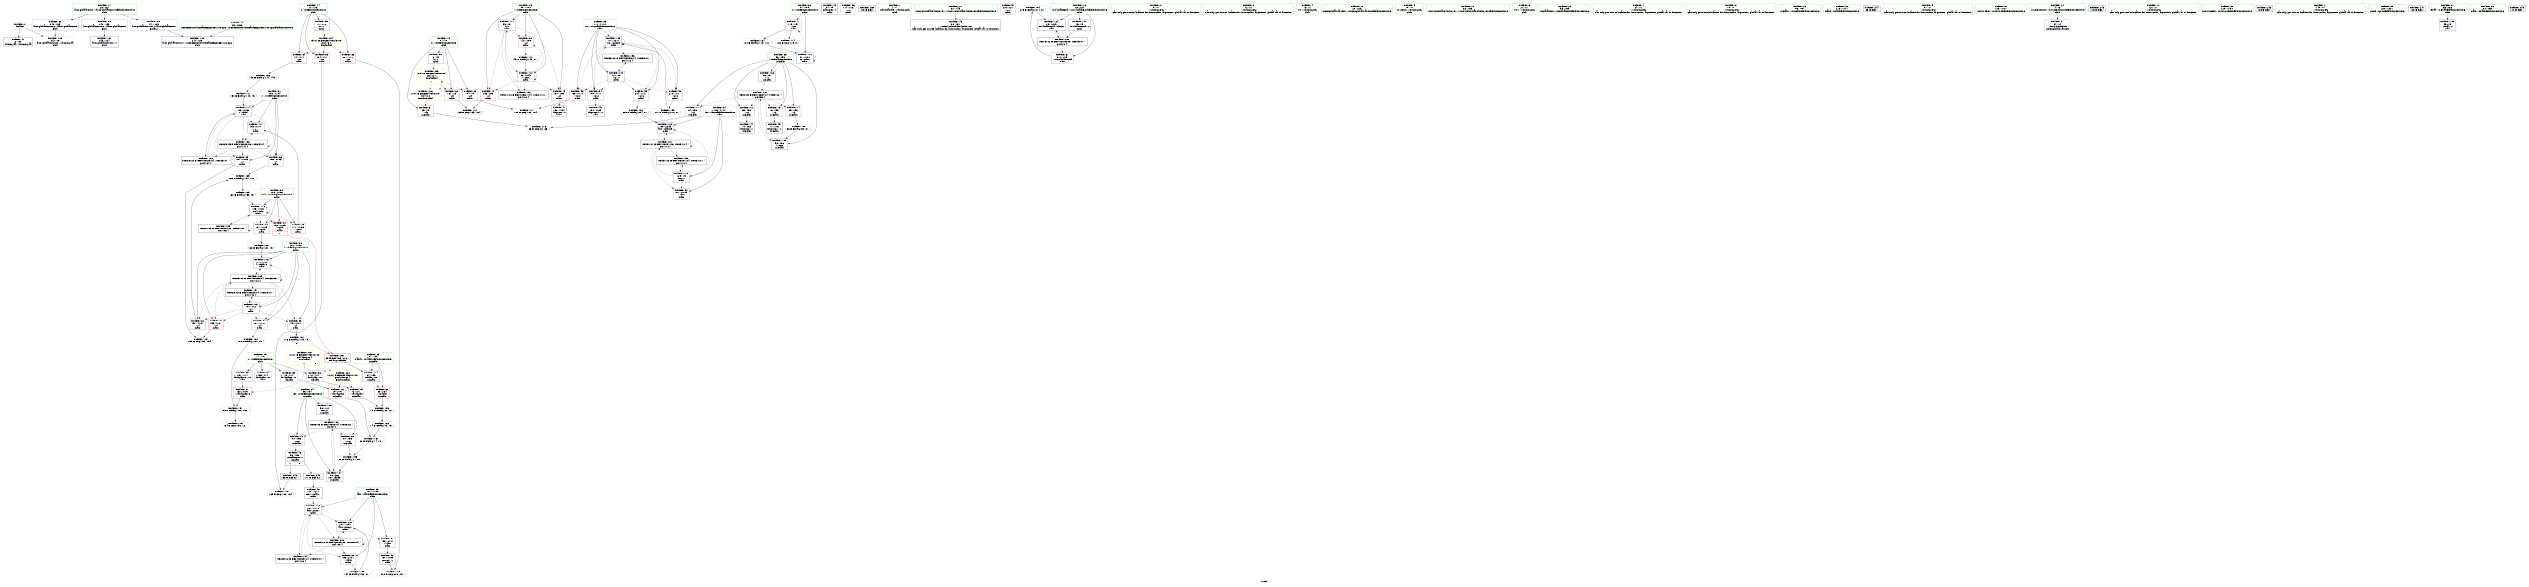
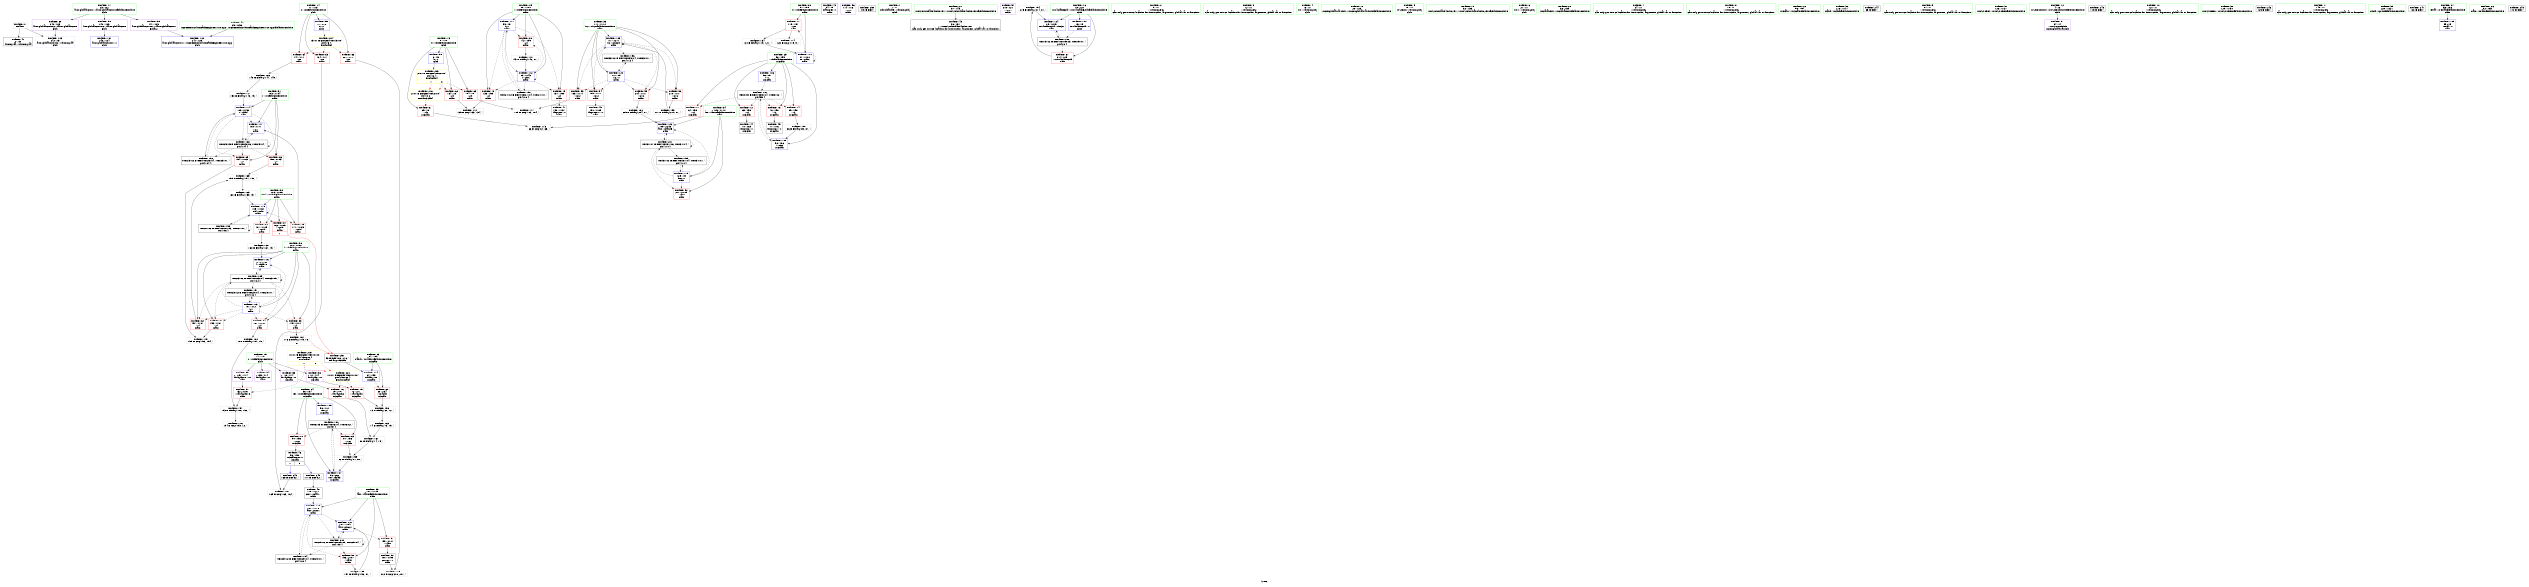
edge "NodeID: 120" -> "NodeID: 96": color red -> black
